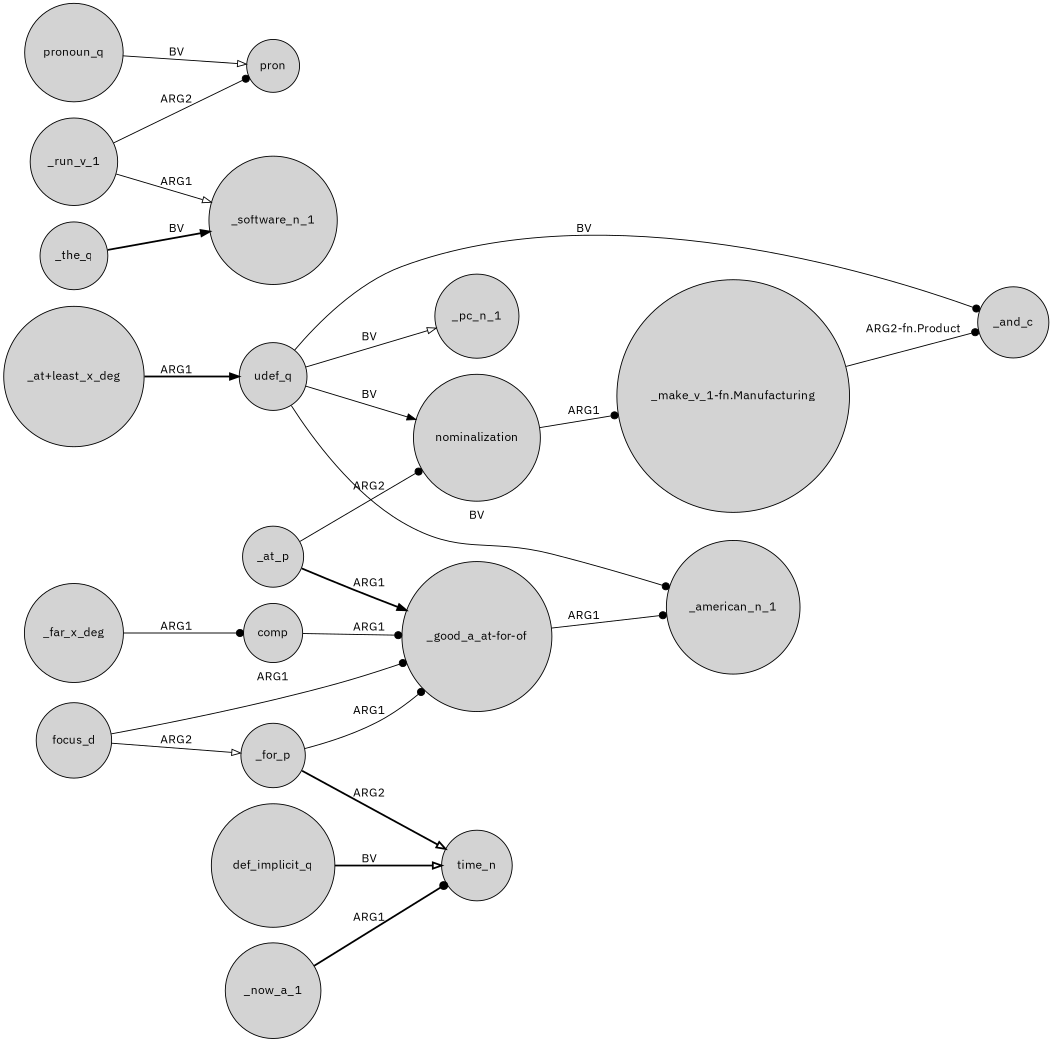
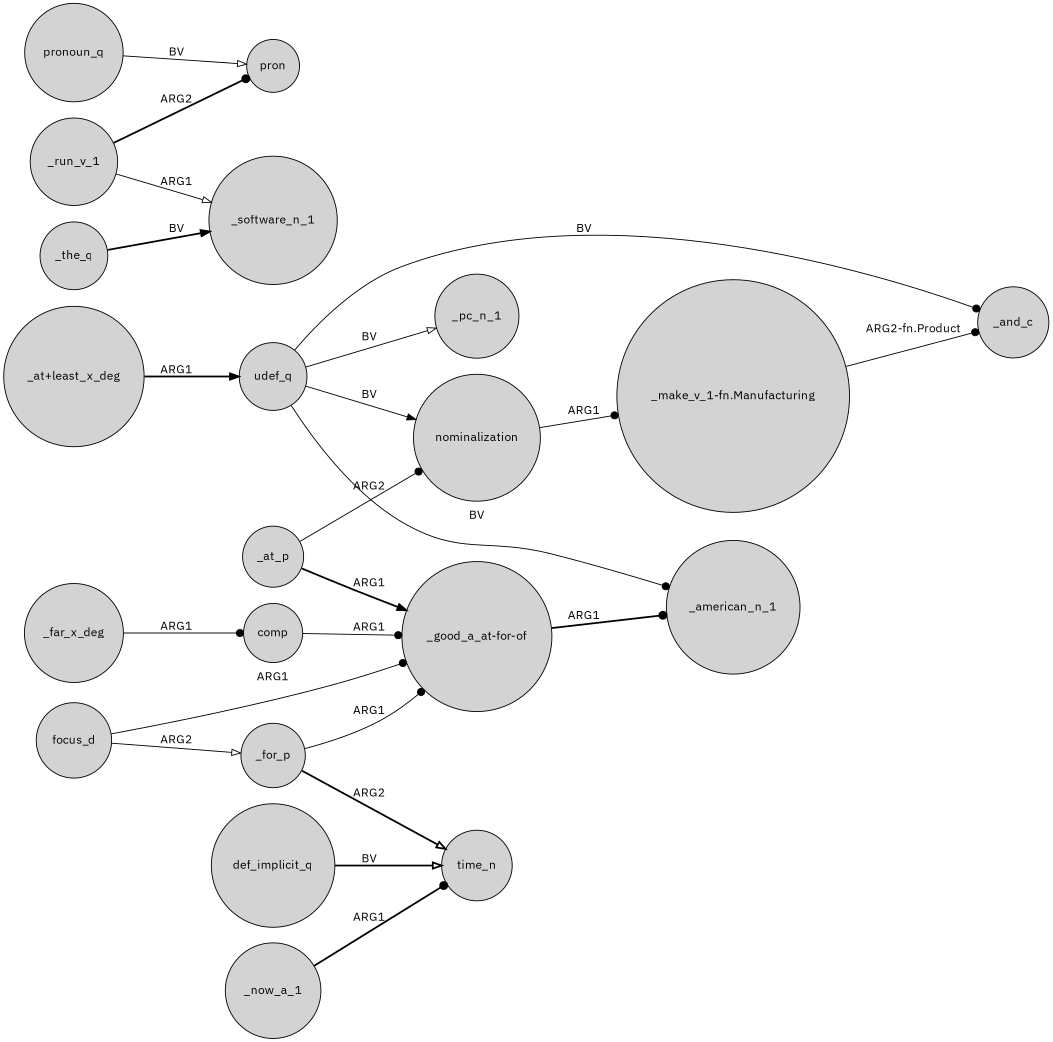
edge "_run_v_1" -> "pron": style solid -> bold
edge "_good_a_at-for-of" -> "_american_n_1": style solid -> bold
